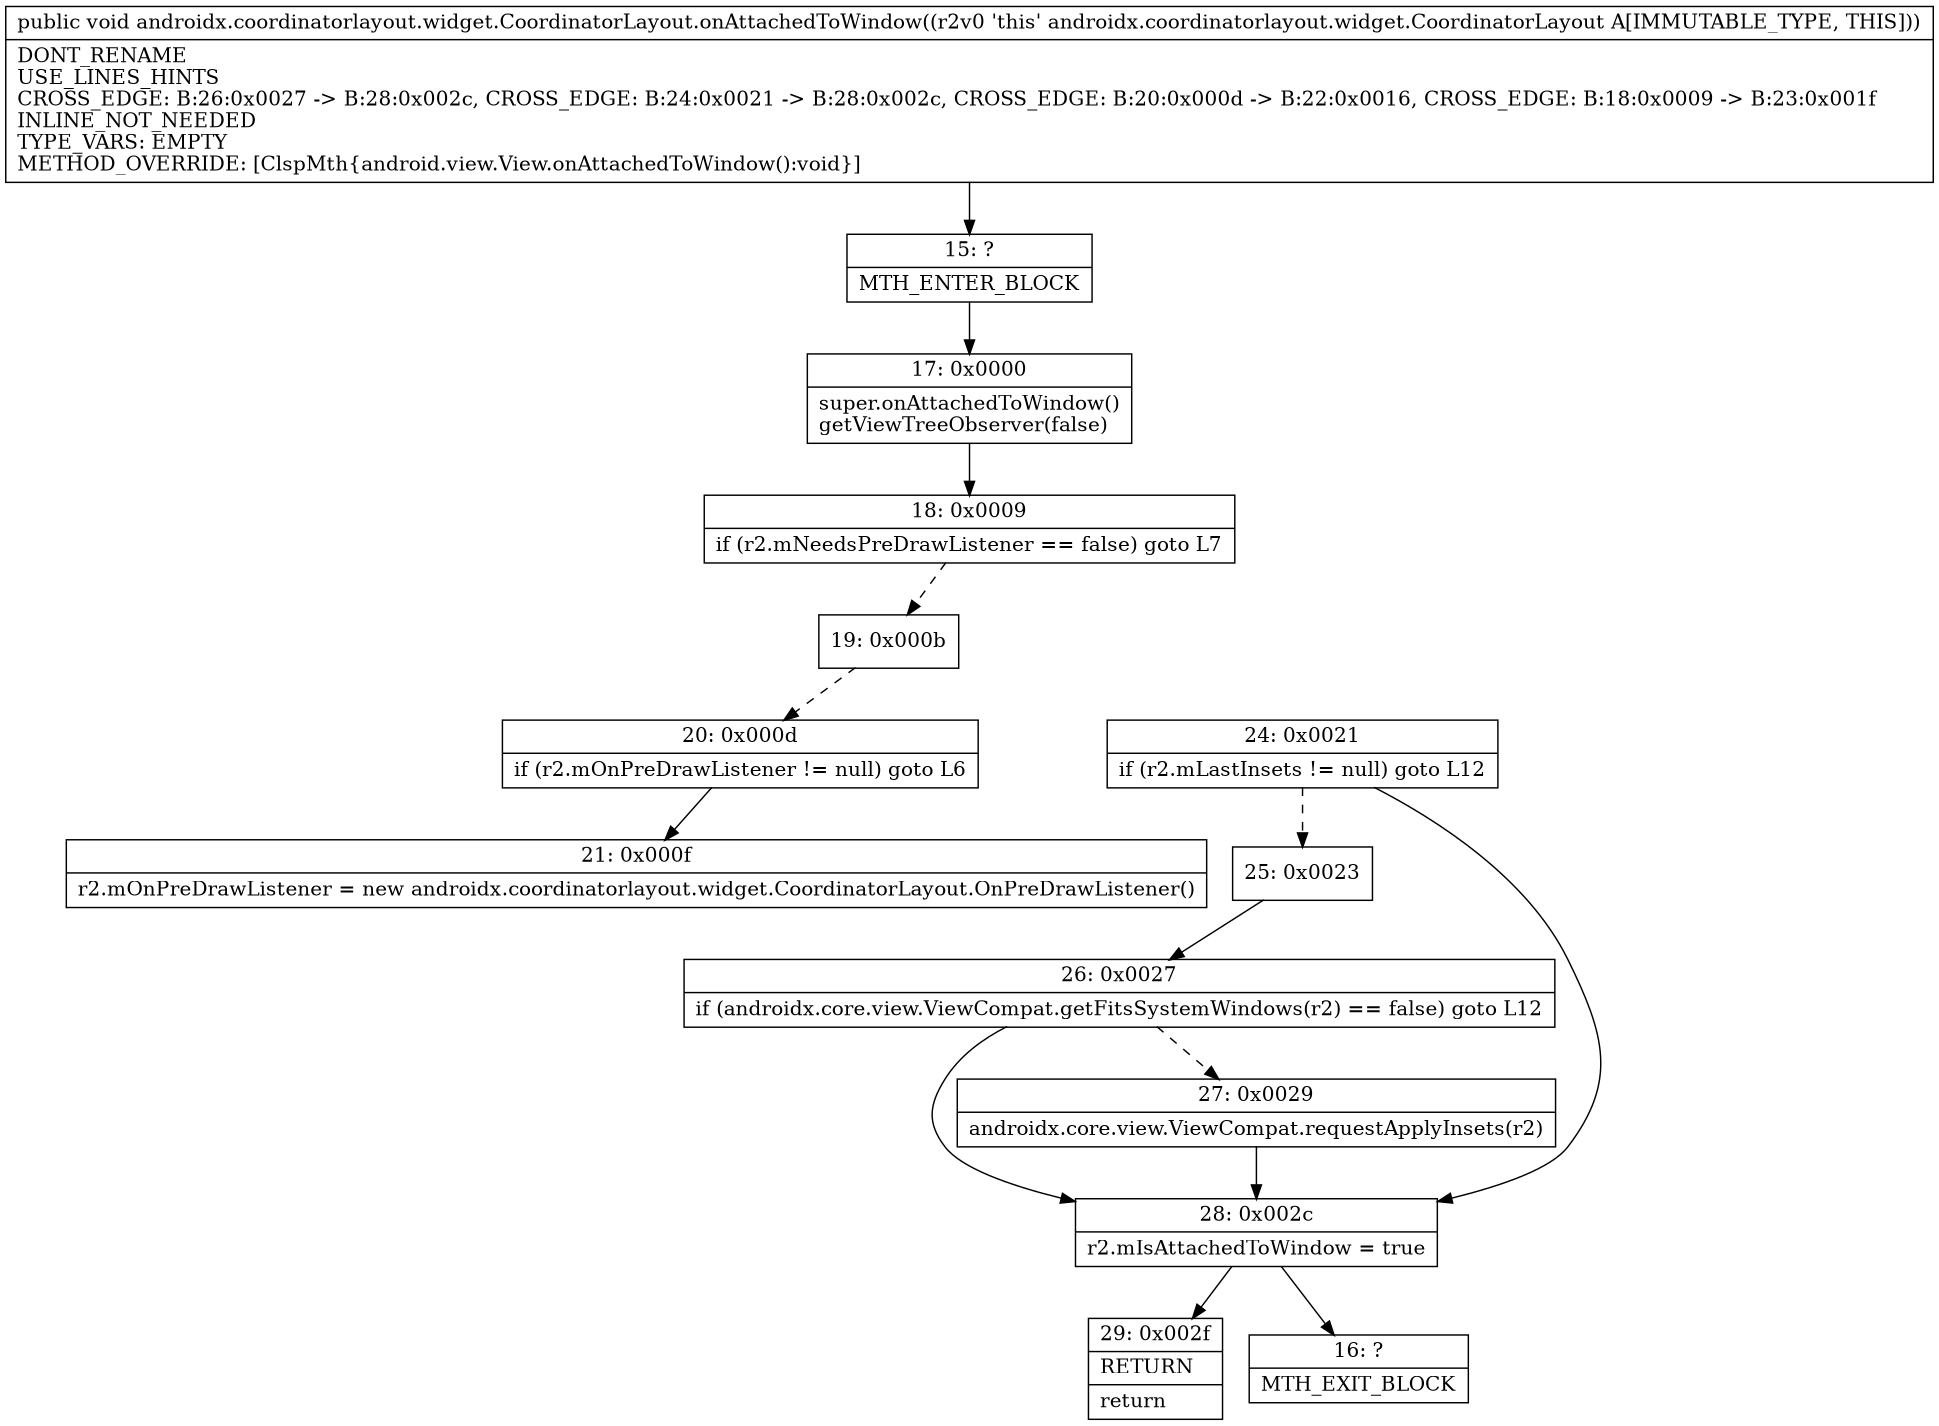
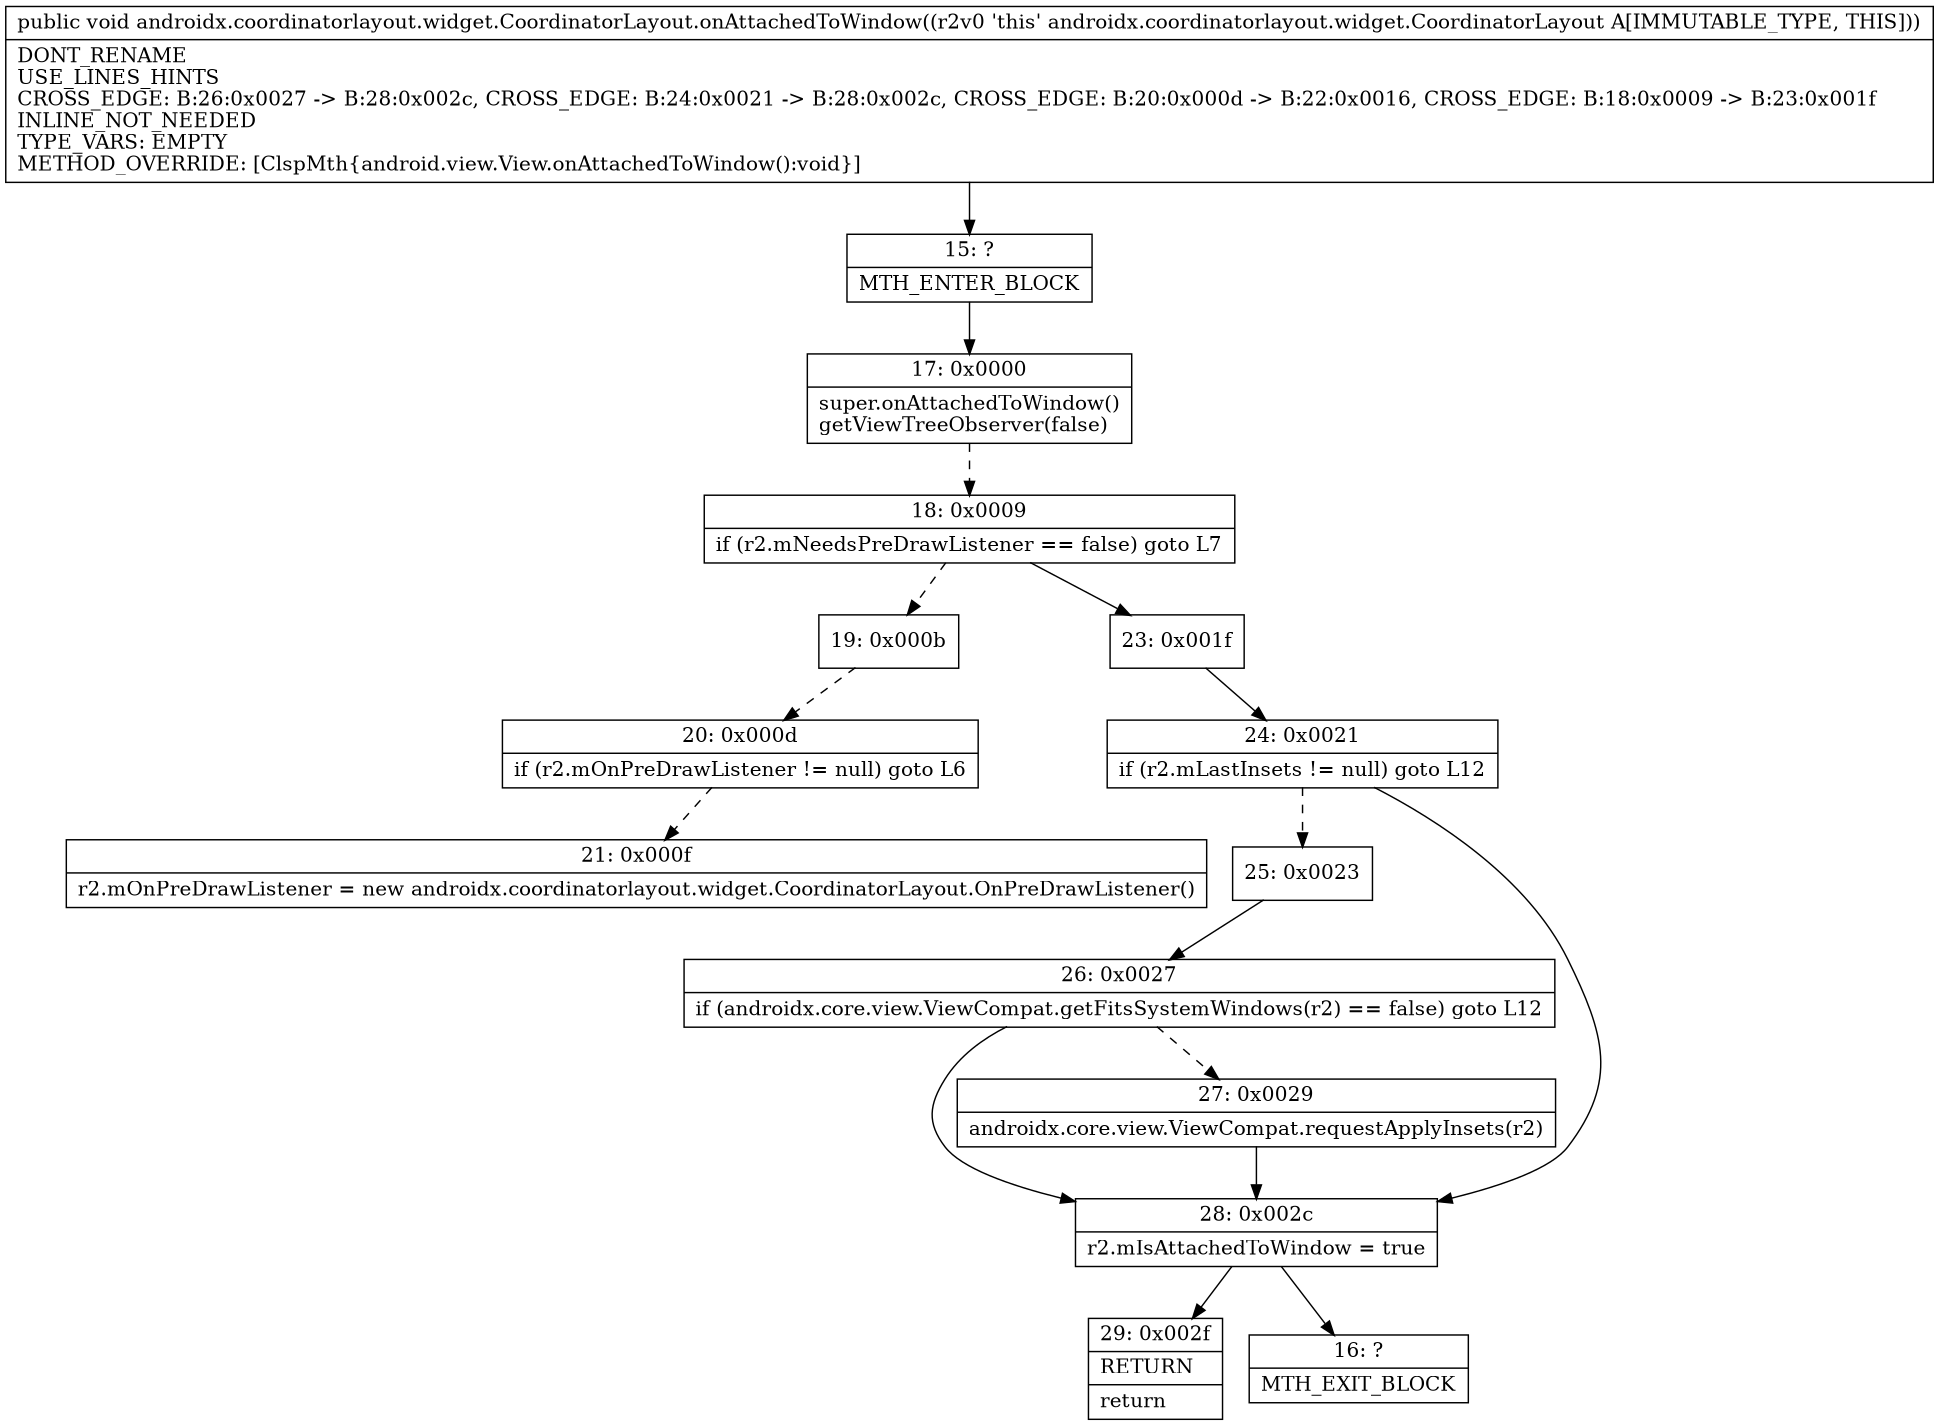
edge "17: 0x0000" -> "18: 0x0009": style solid -> dashed
node "23: 0x001f": added
edge "20: 0x000d" -> "21: 0x000f": style solid -> dashed
